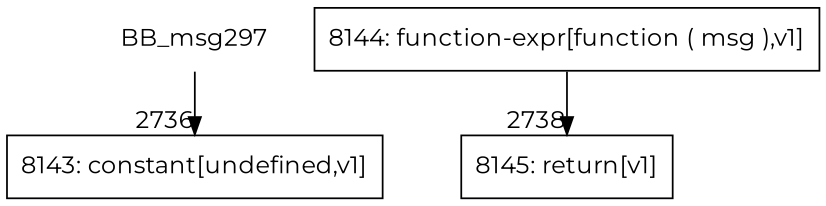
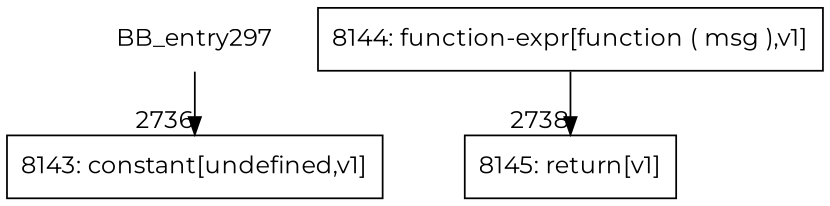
node "BB_msg297": label "BB_msg297" -> "BB_entry297"
